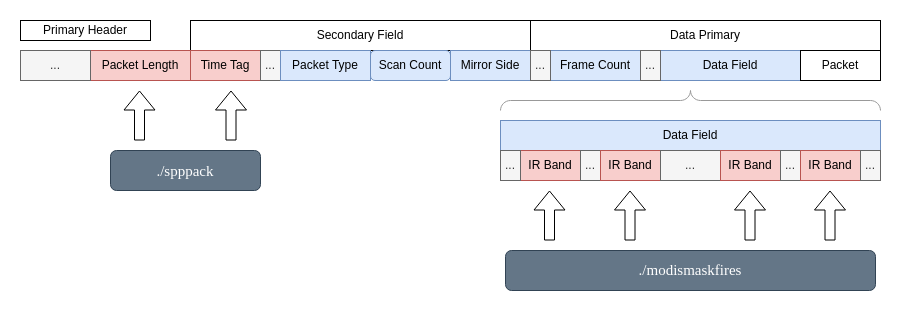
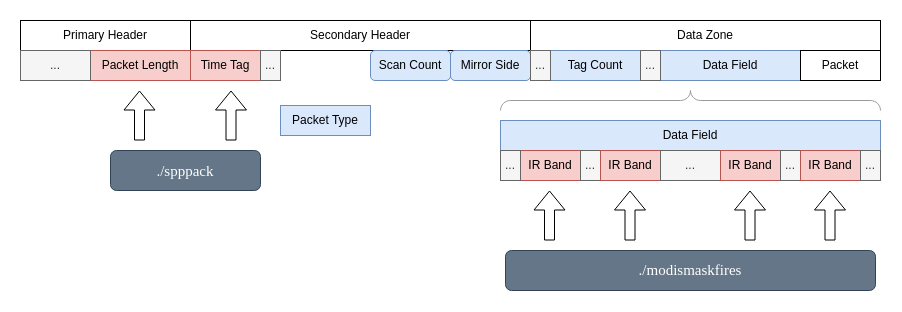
node "Primary Header": size 130x20 -> 170x30
node "Secondary Field": label "Secondary Field" -> "Secondary Header"
node "Data Primary": label "Data Primary" -> "Data Zone"
node "Packet Type": moved (326, 66) -> (326, 121)
node "Mirror Side": shape rectangle -> rounded rectangle
node "Frame Count": label "Frame Count" -> "Tag Count"
